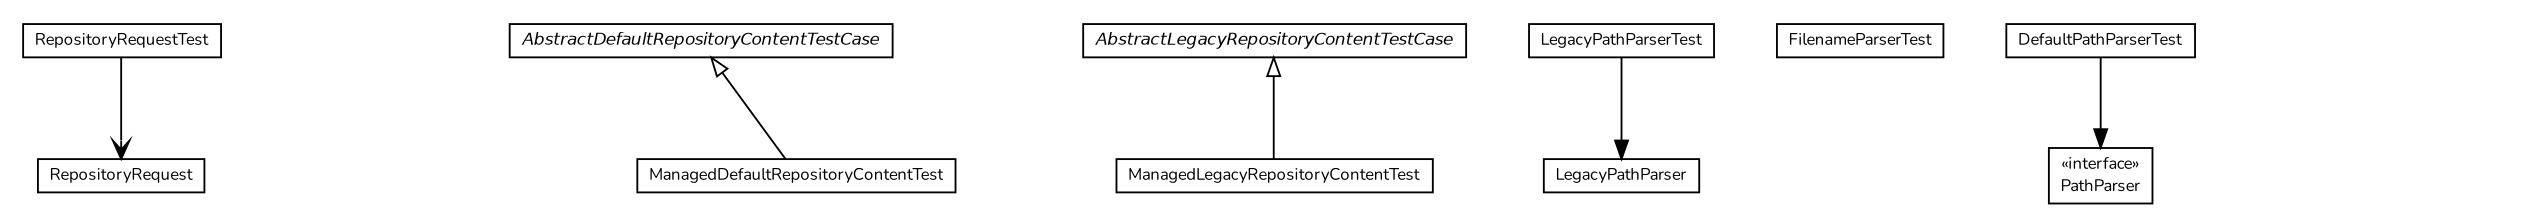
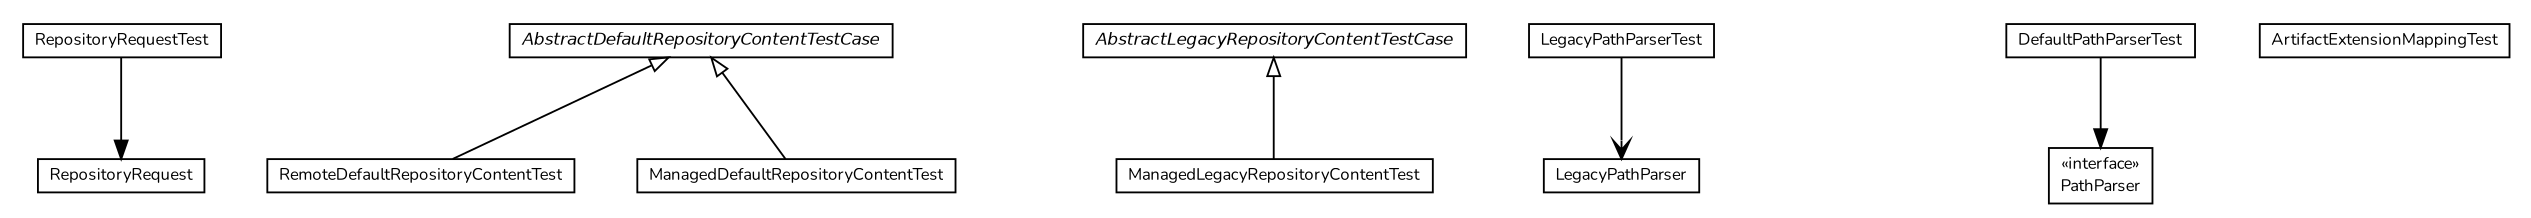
node "FilenameParserTest": removed
node "ArtifactExtensionMappingTest": added
edge "RepositoryRequestTest" -> "RepositoryRequest": arrowhead open -> normal
edge "LegacyPathParserTest" -> "LegacyPathParser": arrowhead normal -> open
node "RemoteDefaultRepositoryContentTest": added
